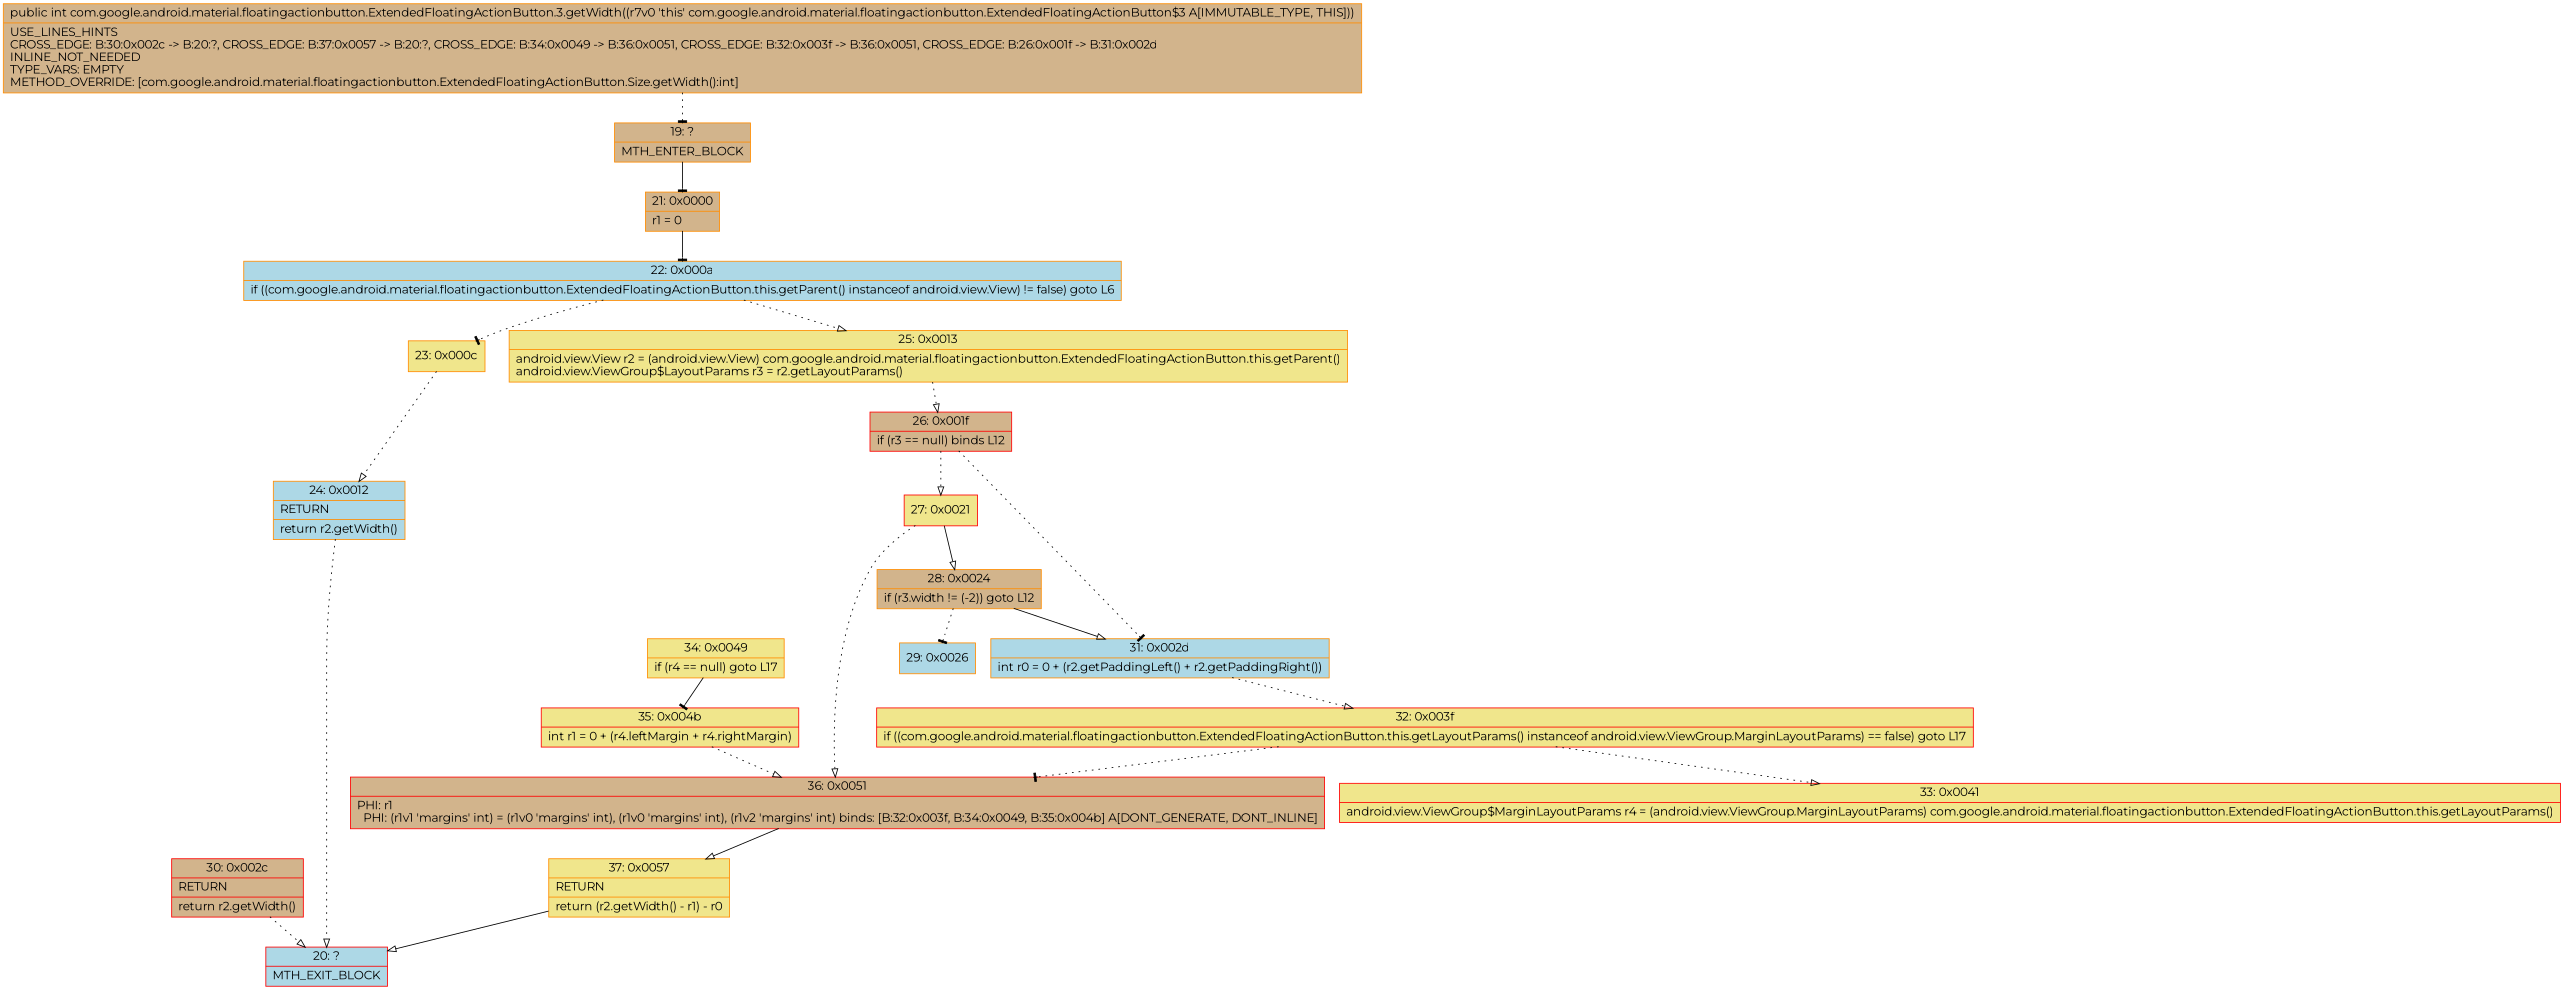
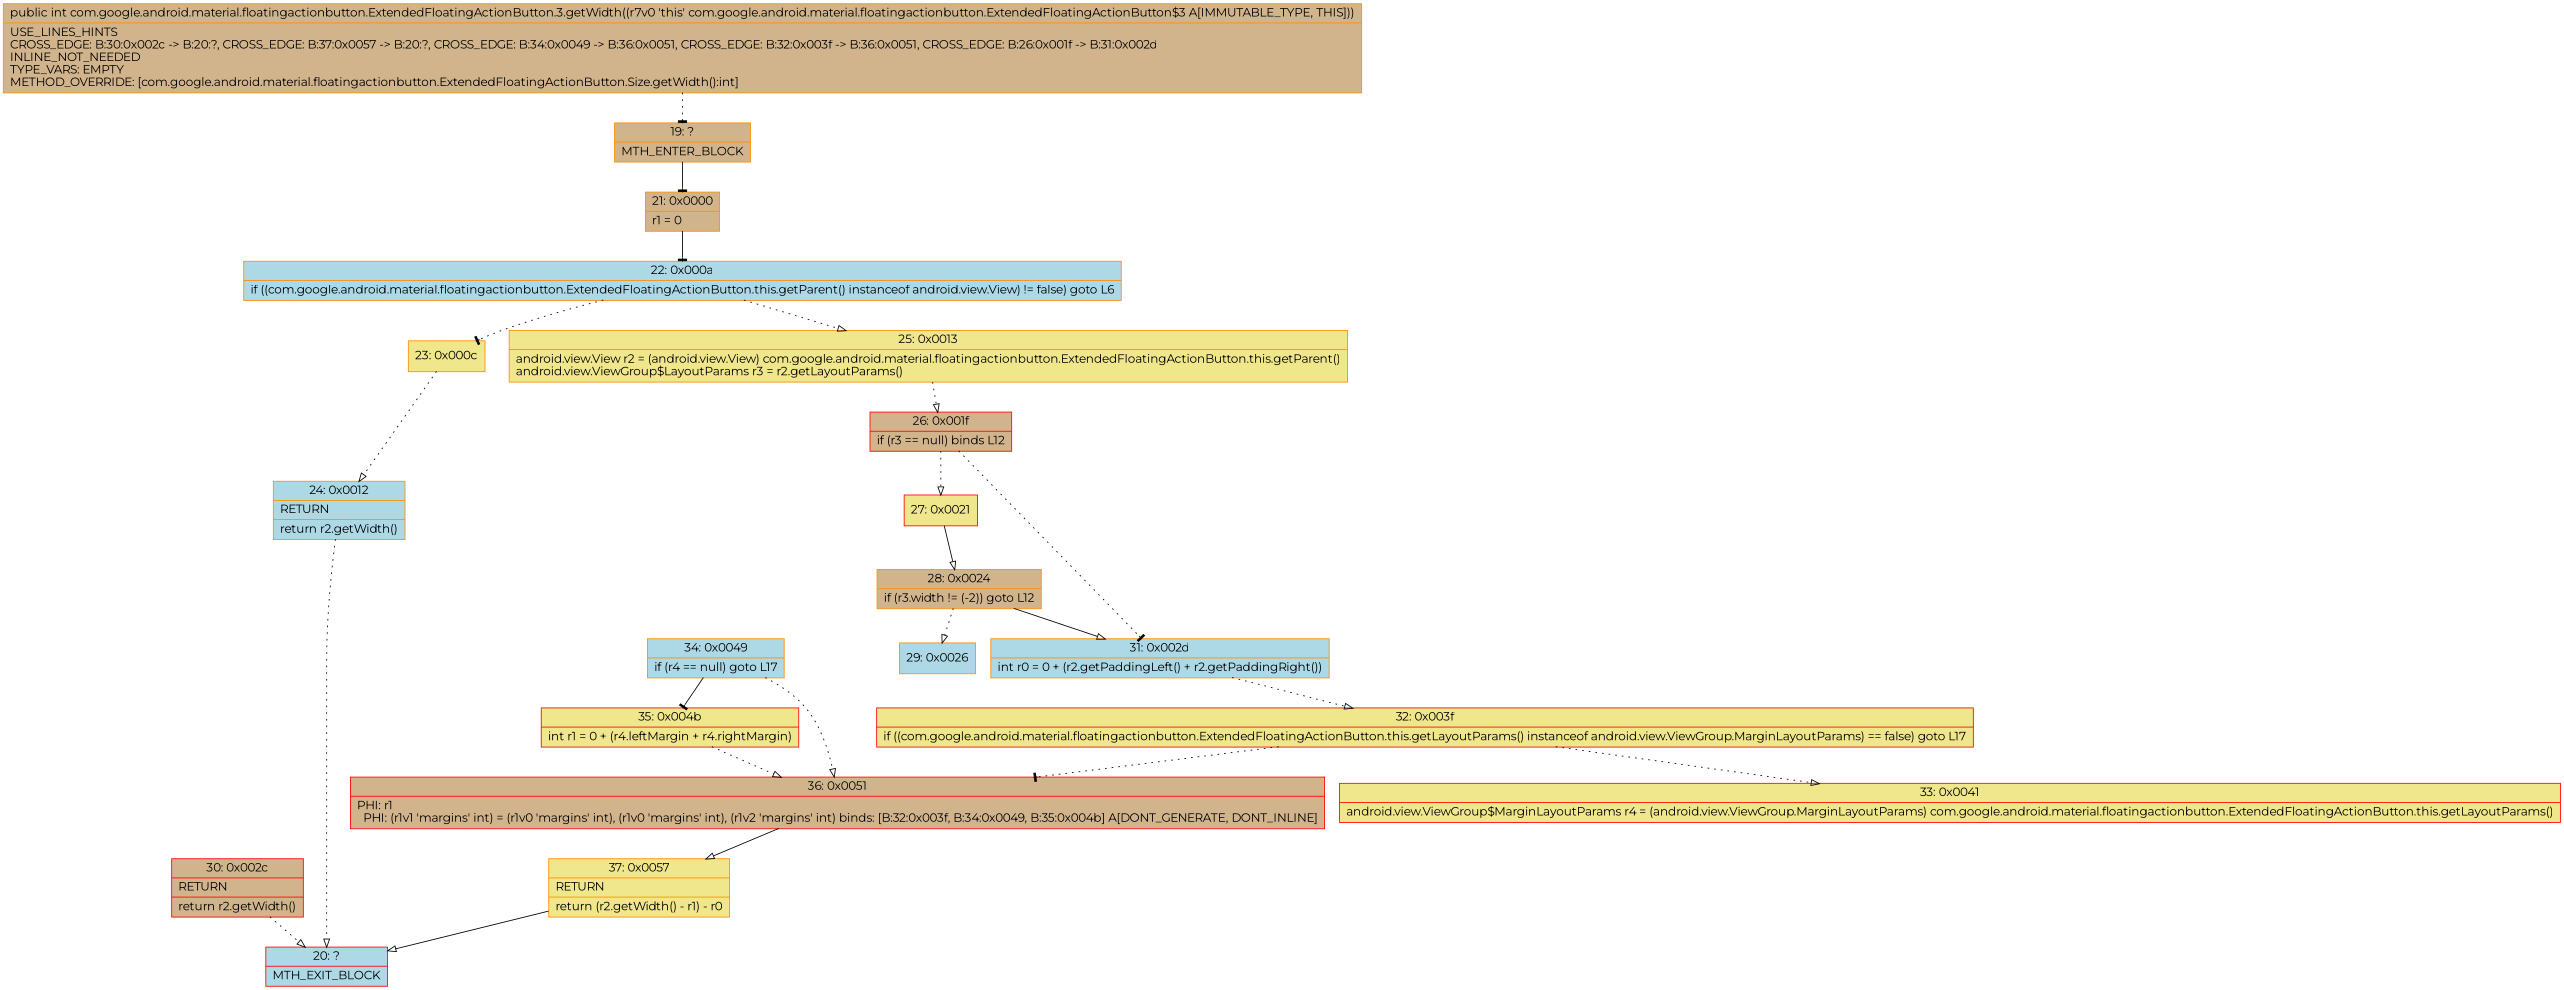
edge "28: 0x0024" -> "29: 0x0026": arrowhead tee -> onormal
edge "27: 0x0021" -> "36: 0x0051": now "34: 0x0049" -> "36: 0x0051"
node "34: 0x0049": fillcolor khaki -> lightblue
